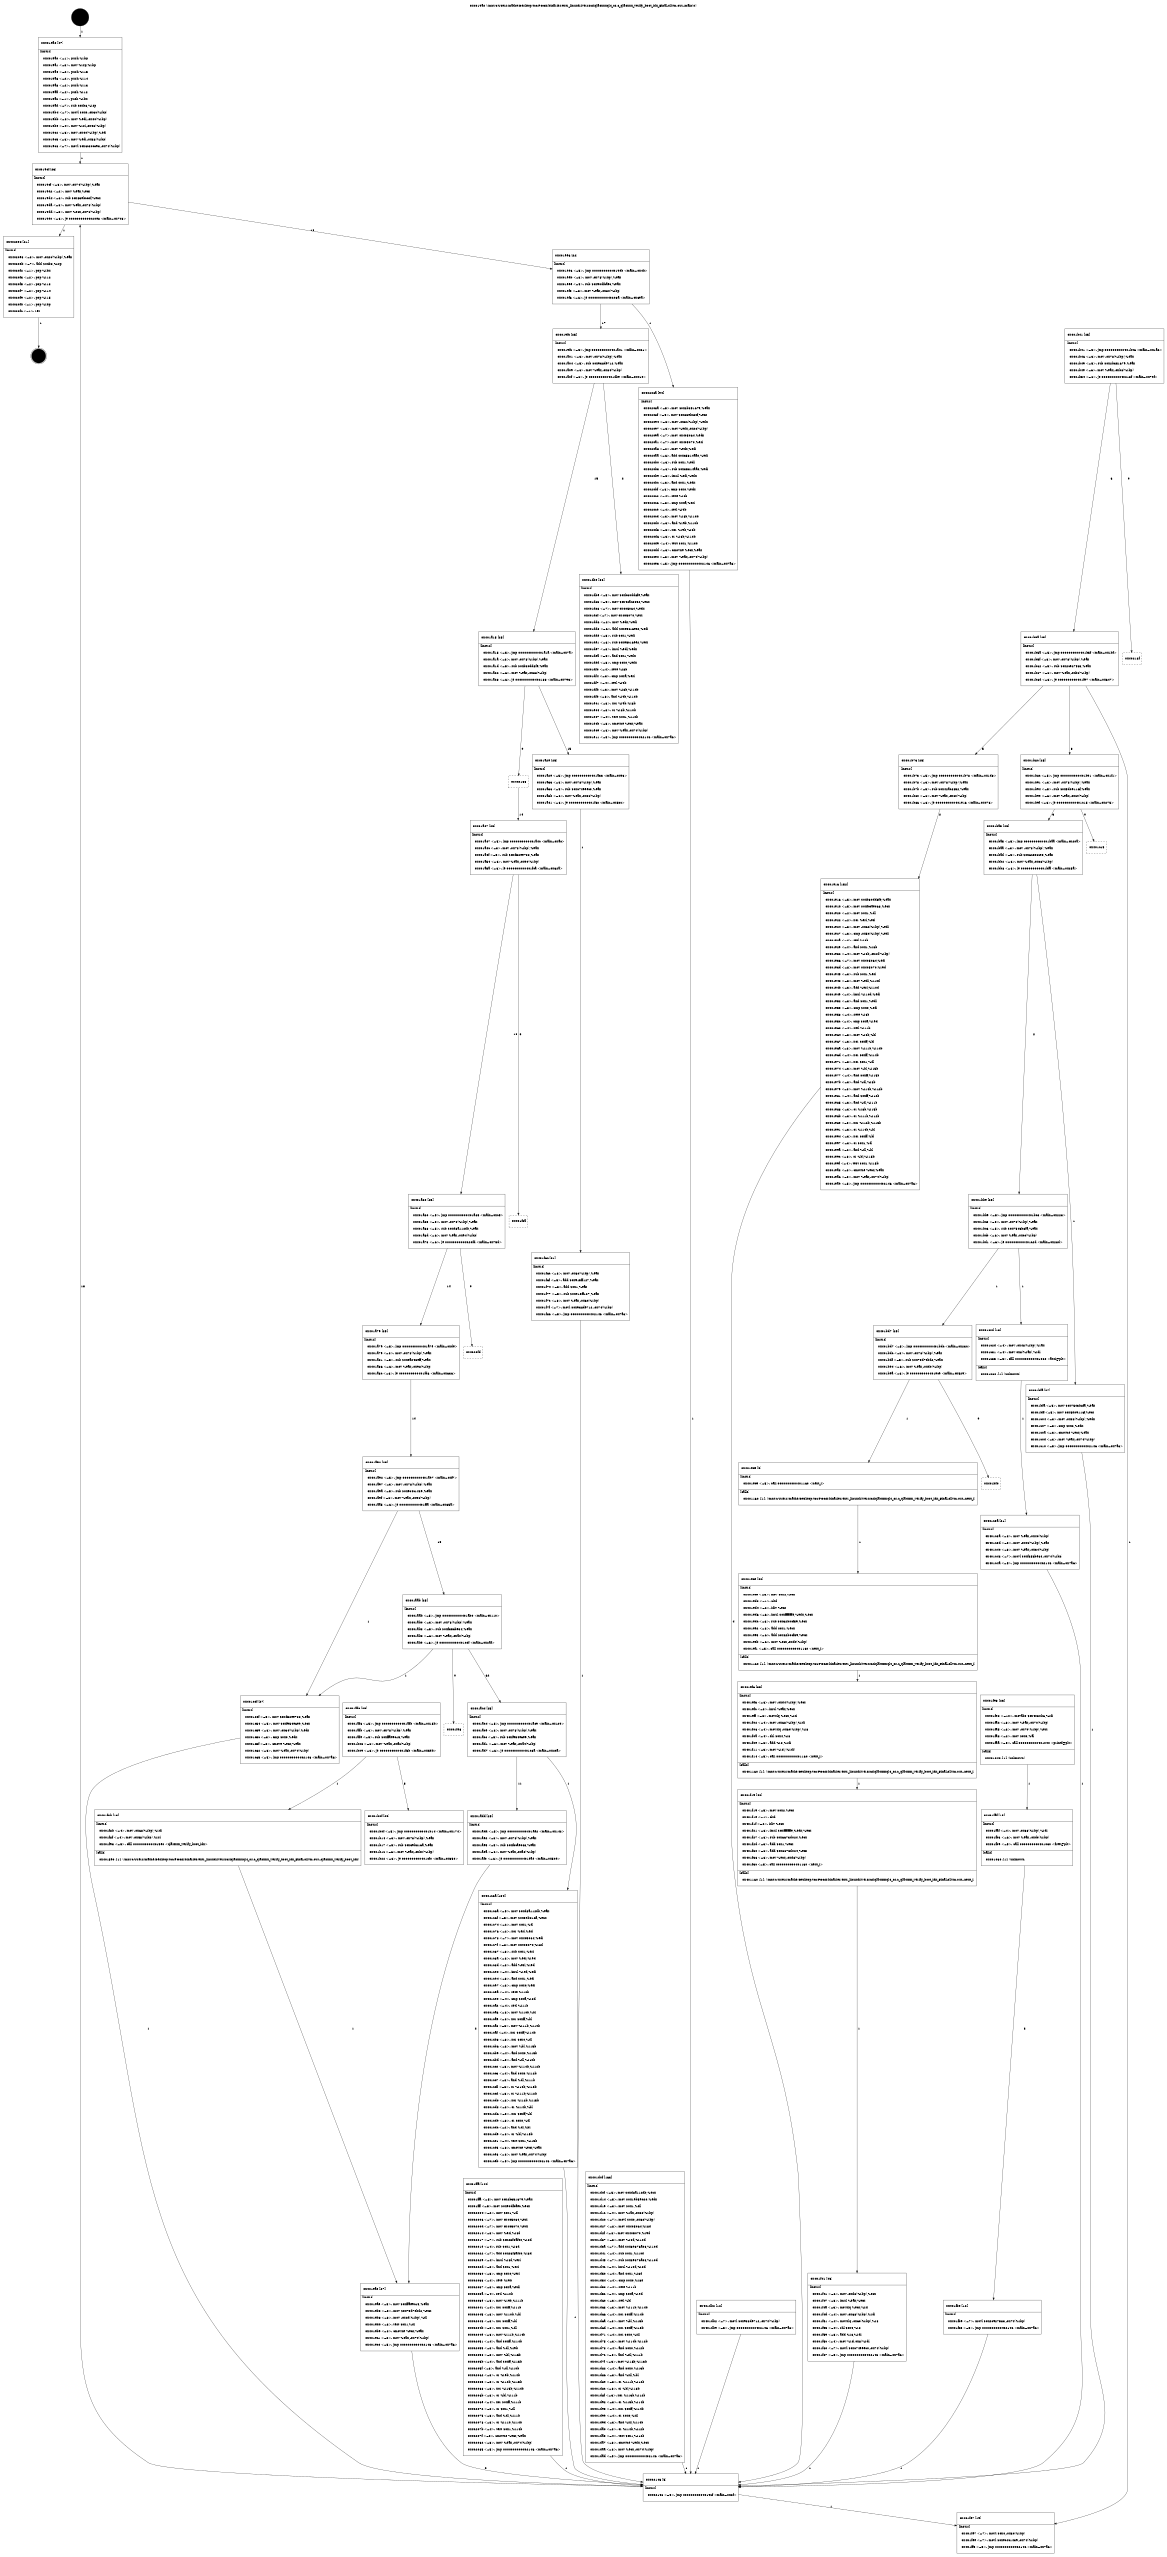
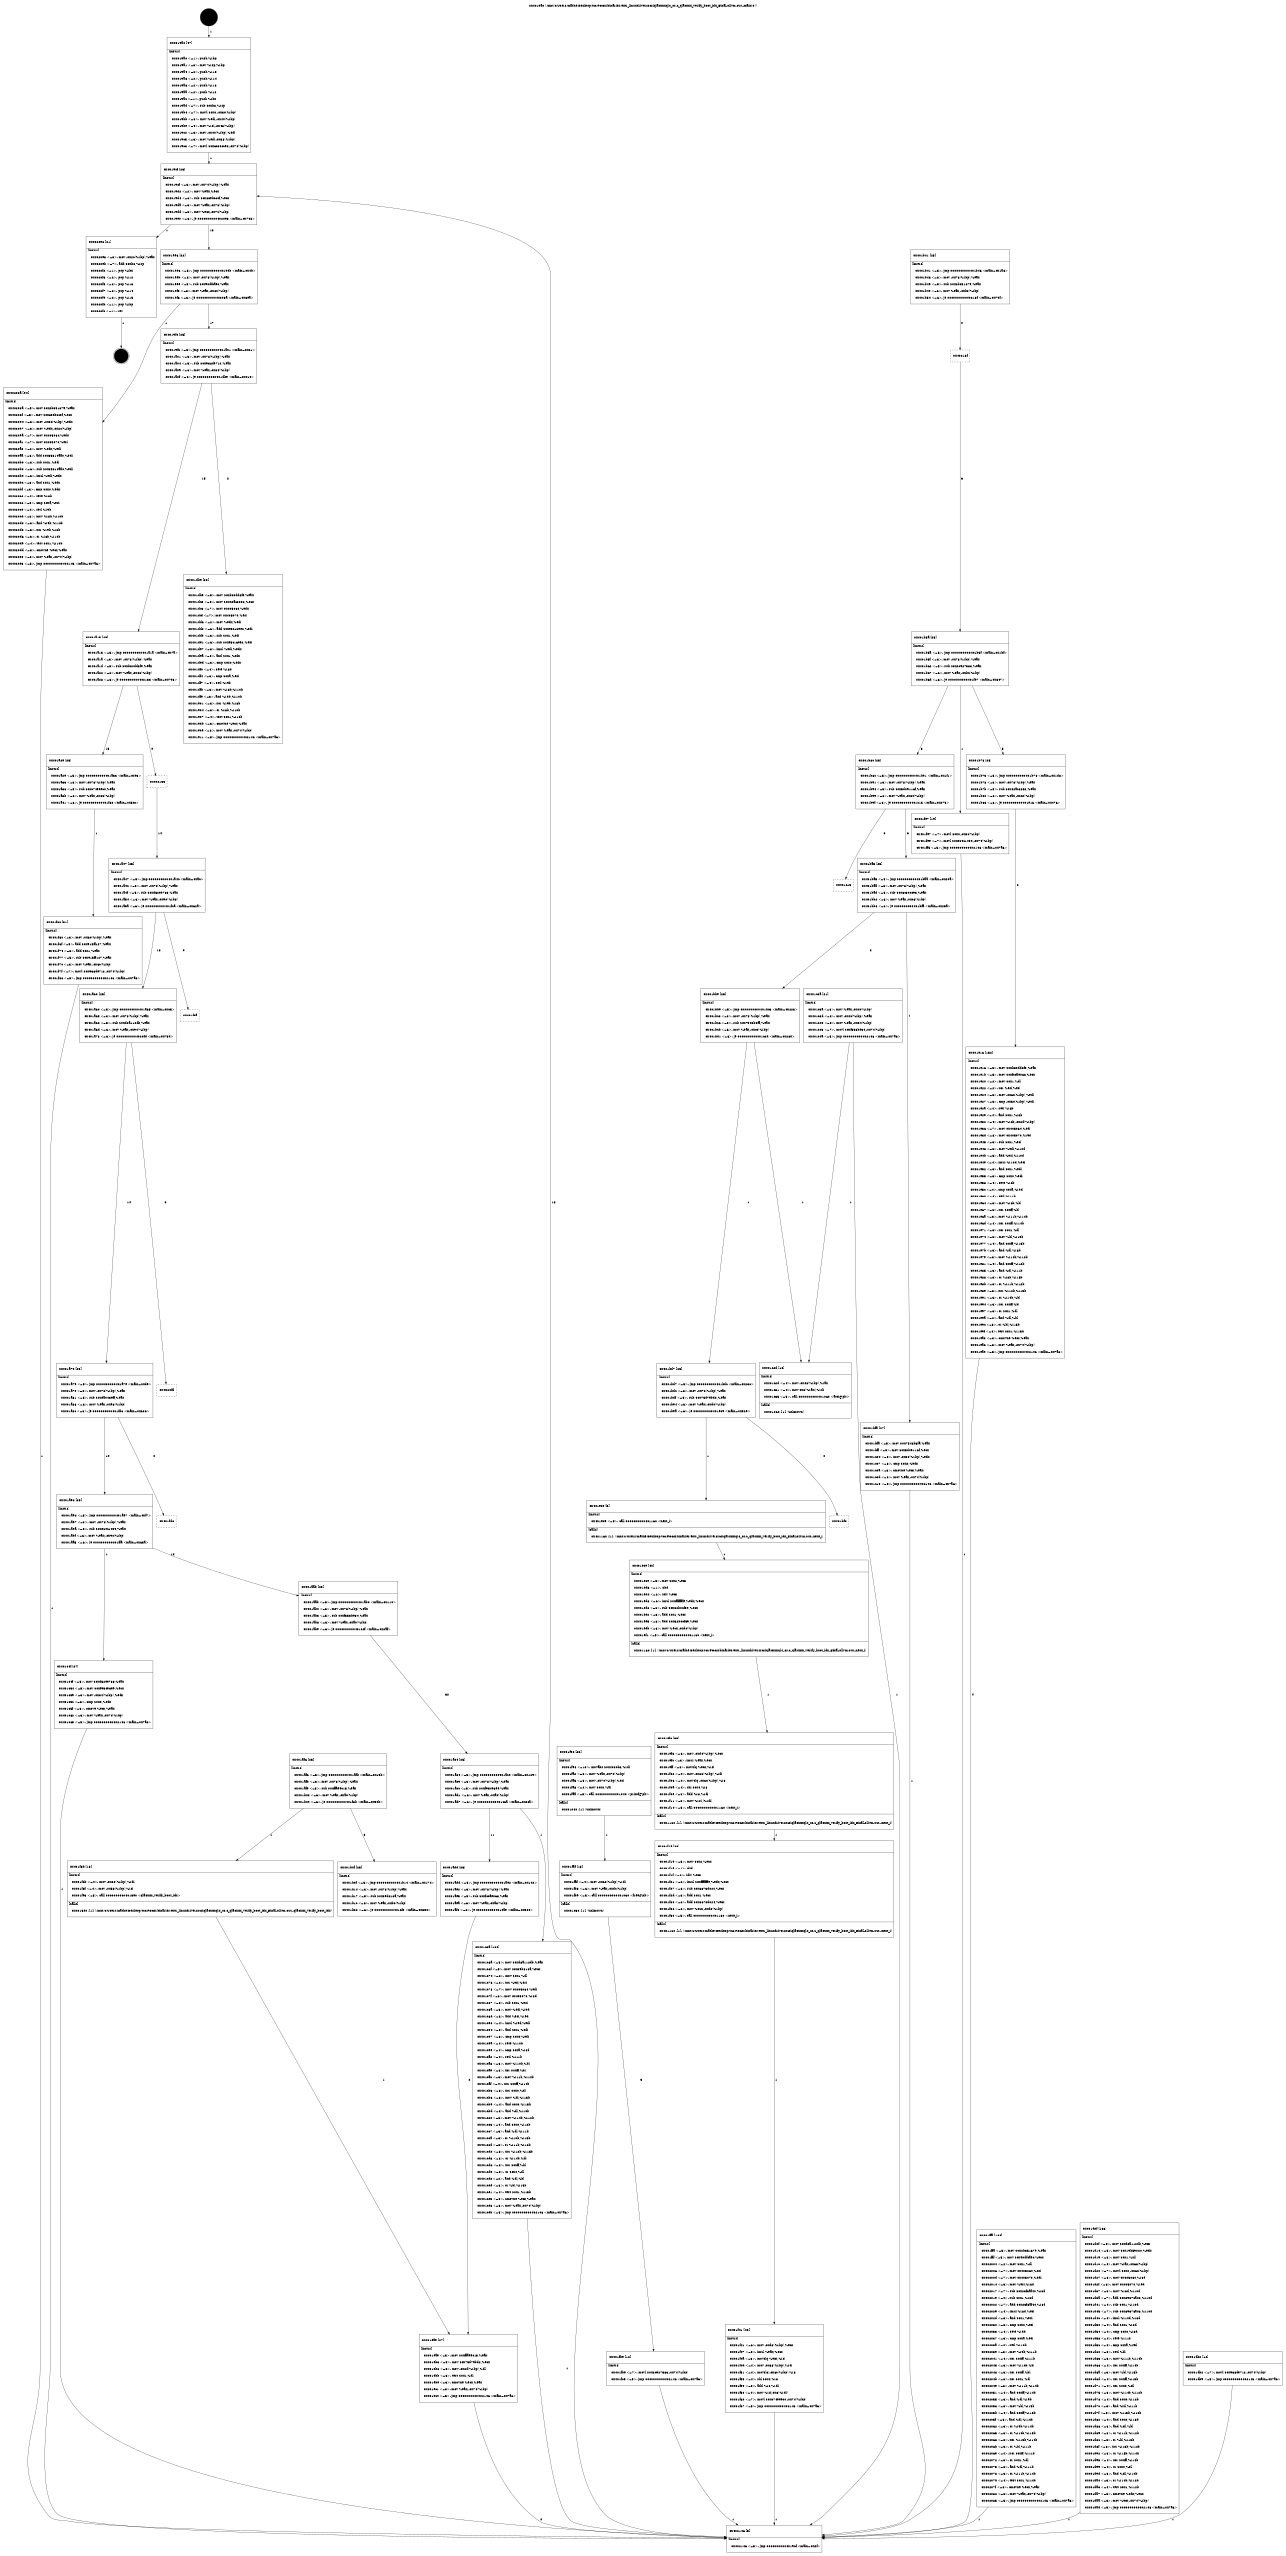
edge "0x401b41 [25]" -> "0x401b5a [25]": now "0x40213f" -> "0x401b5a [25]"
edge "0x401c2d [13]" -> "0x401c3a [21]": reversed
edge "0x401aab [25]" -> "0x401c4f [27]": removed, label "1"
edge "0x401aab [25]" -> "0x401fd6": now "0x401a79 [25]" -> "0x401fd6"
edge "0x402146 [5]" -> "0x401fe7 [19]": reversed
